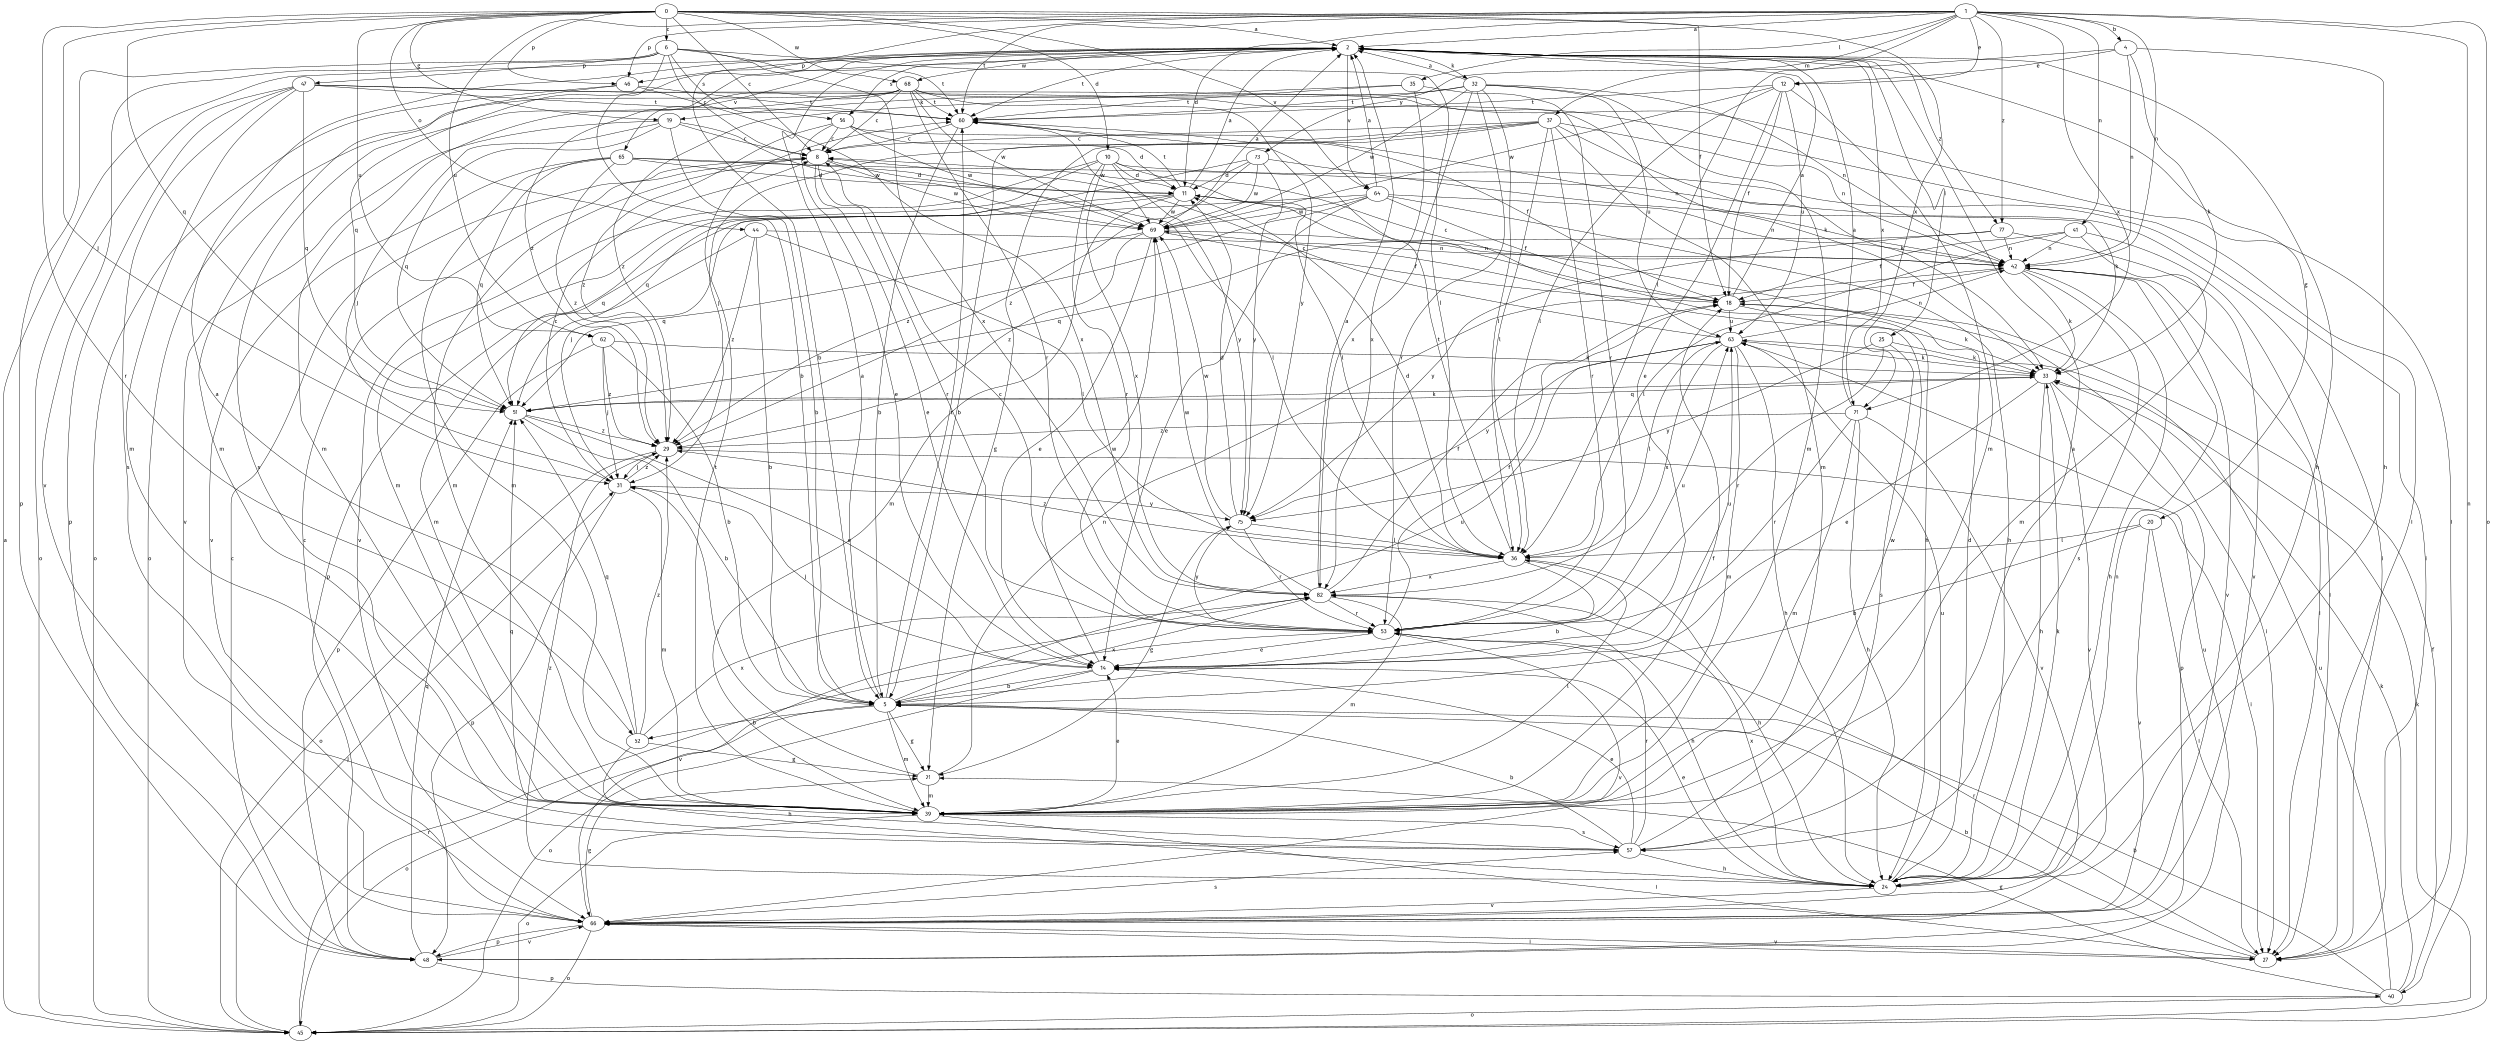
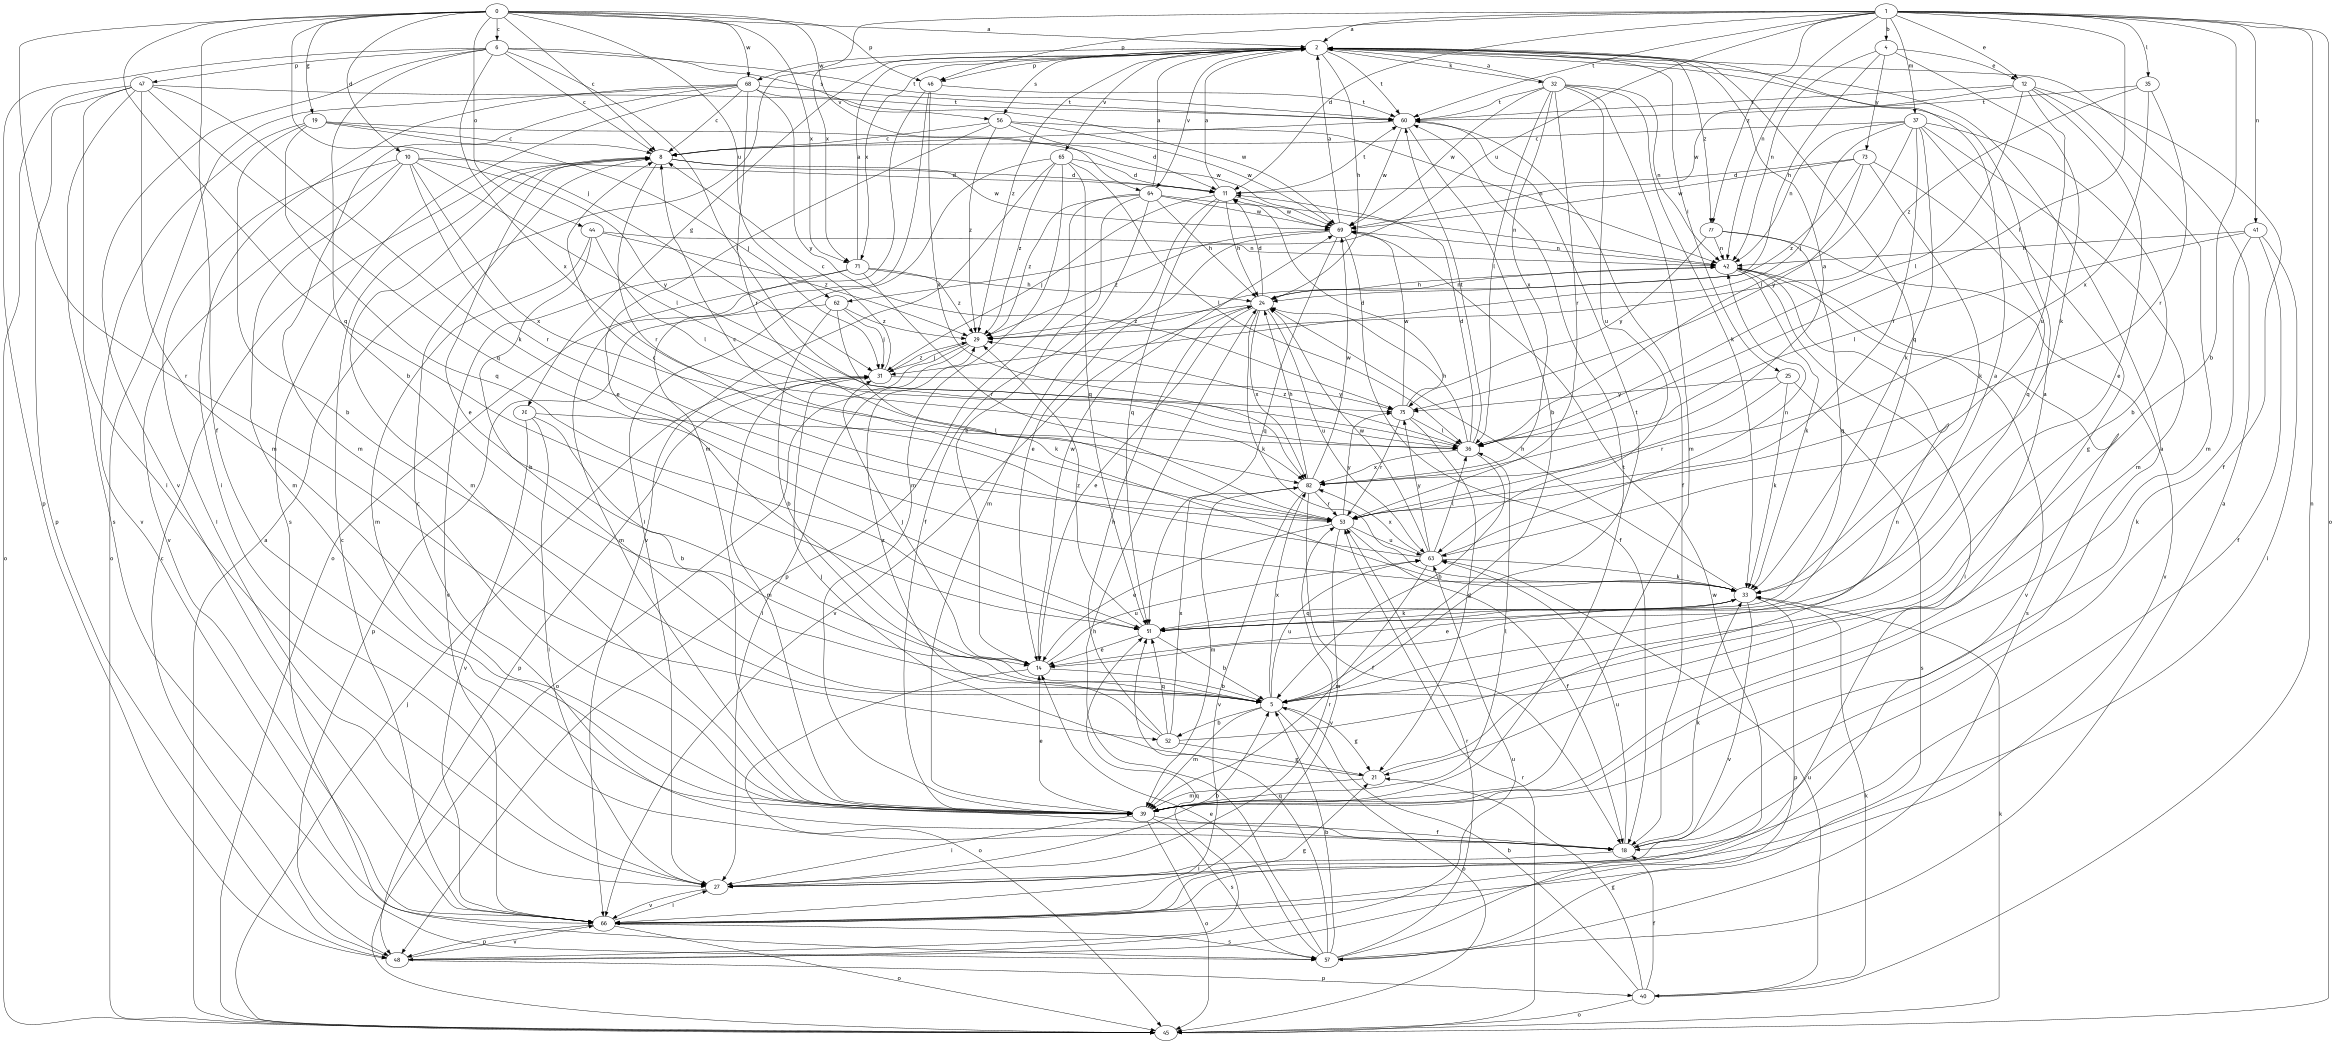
edge "32" -> "19": now "32" -> "33"
edge "42" -> "18": removed, label "f"
edge "41" -> "39": label "m" -> "k"
edge "63" -> "24": label "h" -> "w"
